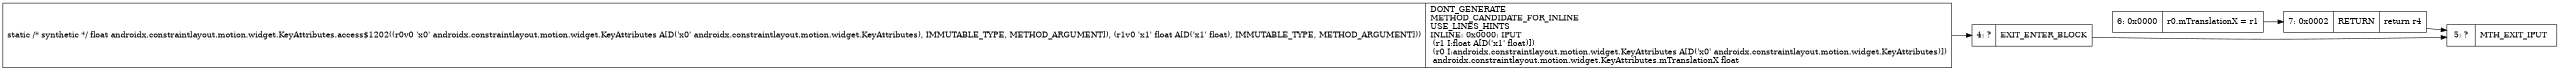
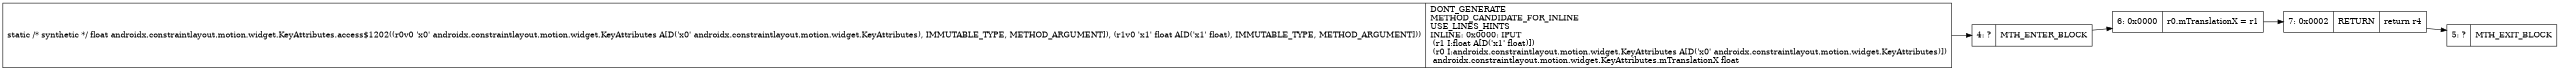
node "4: ?": text "EXIT_ENTER_BLOCK" -> "MTH_ENTER_BLOCK"
node "5: ?": text "MTH_EXIT_IPUT" -> "MTH_EXIT_BLOCK"
edge "4: ?" -> "5: ?": now "4: ?" -> "6: 0x0000"
